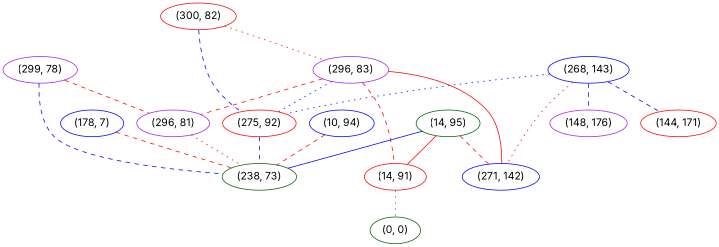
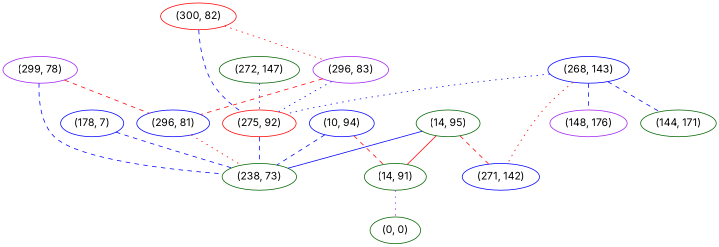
node "(272, 147)": added
edge "(296, 83)" -- "(271, 142)": removed
edge "(296, 83)" -- "(14, 91)": now "(10, 94)" -- "(14, 91)"
node "(296, 81)": color purple -> blue
node "(144, 171)": color red -> darkgreen
edge "(178, 7)" -- "(238, 73)": color red -> blue
edge "(10, 94)" -- "(238, 73)": color red -> blue
node "(14, 91)": color red -> darkgreen
